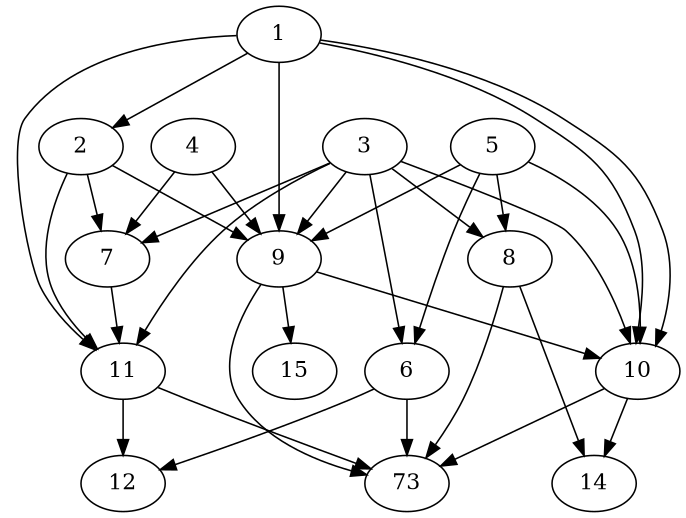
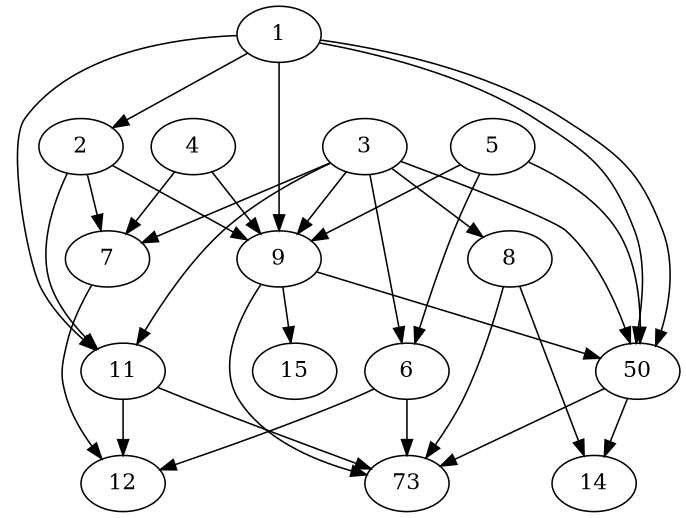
edge "5" -> "8": removed
edge "7" -> "11": now "7" -> "12"
node "10": label "10" -> "50"
